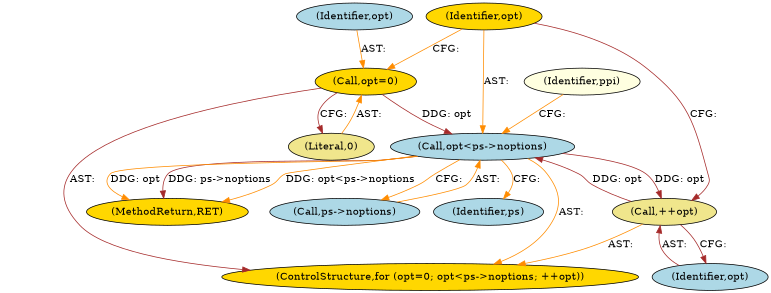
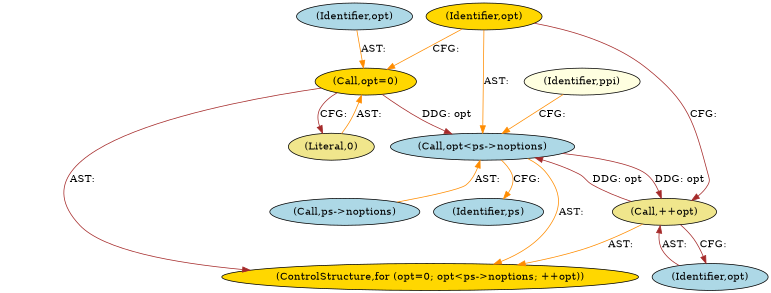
edge "(Call,opt<ps->noptions)" -> "(Call,ps->noptions)": removed, label "CFG:"
node "(MethodReturn,RET)": removed
